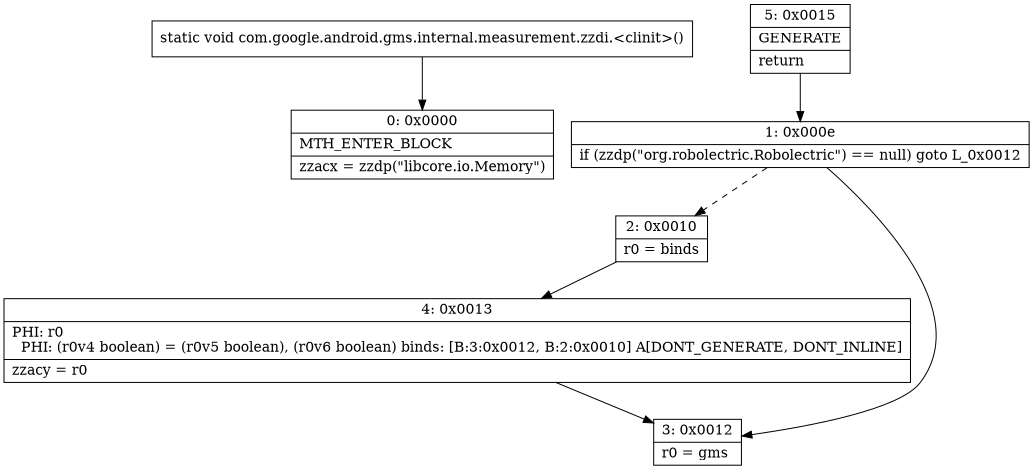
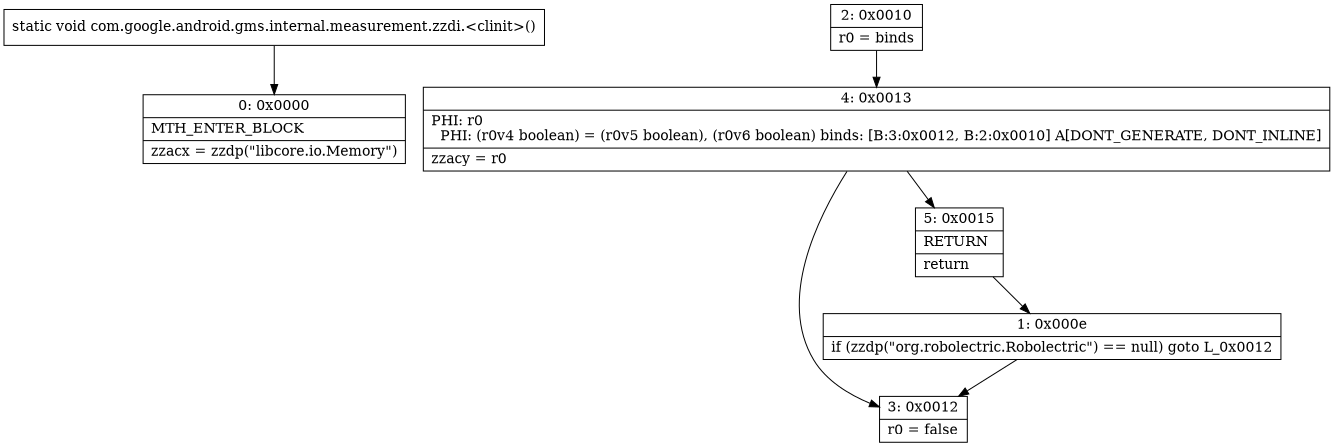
node "5: 0x0015": text "GENERATE" -> "RETURN"
edge "4: 0x0013" -> "5: 0x0015": added
edge "1: 0x000e" -> "2: 0x0010": removed
node "3: 0x0012": text "r0 = gms" -> "r0 = false"
